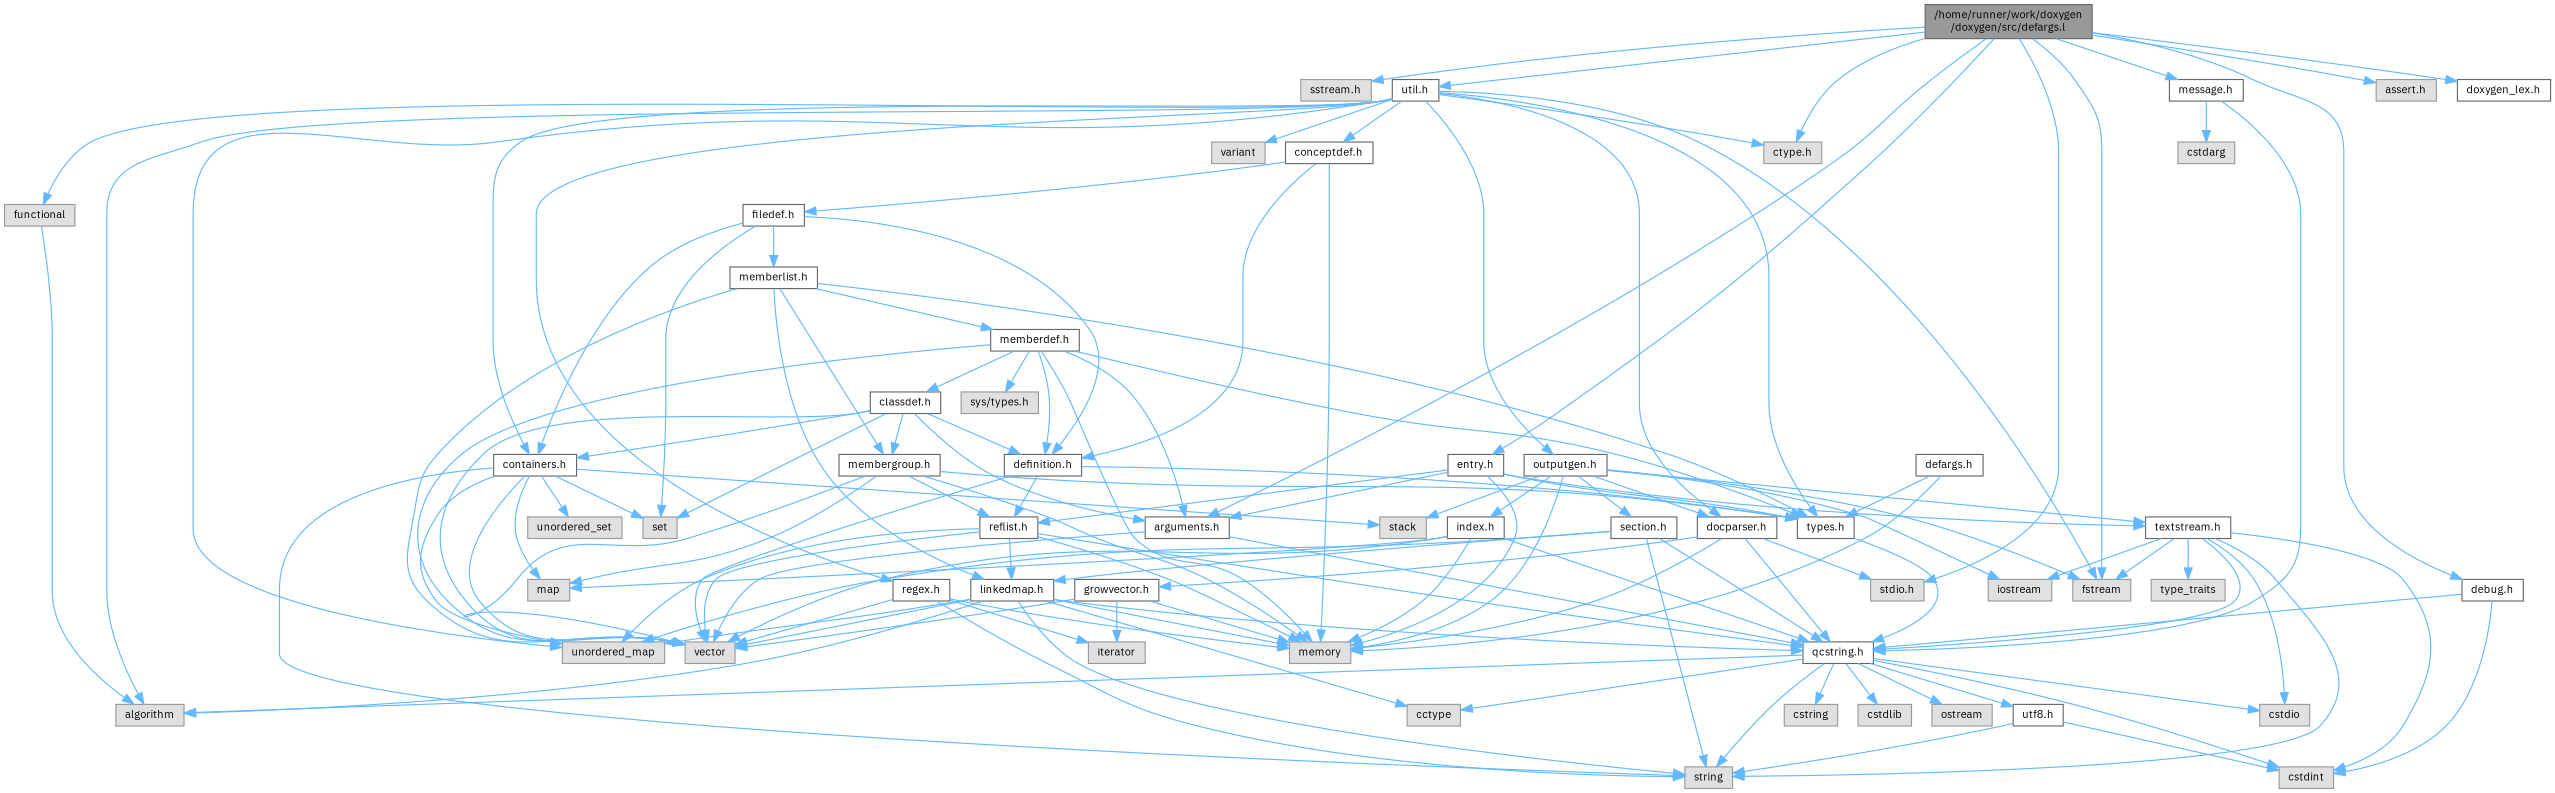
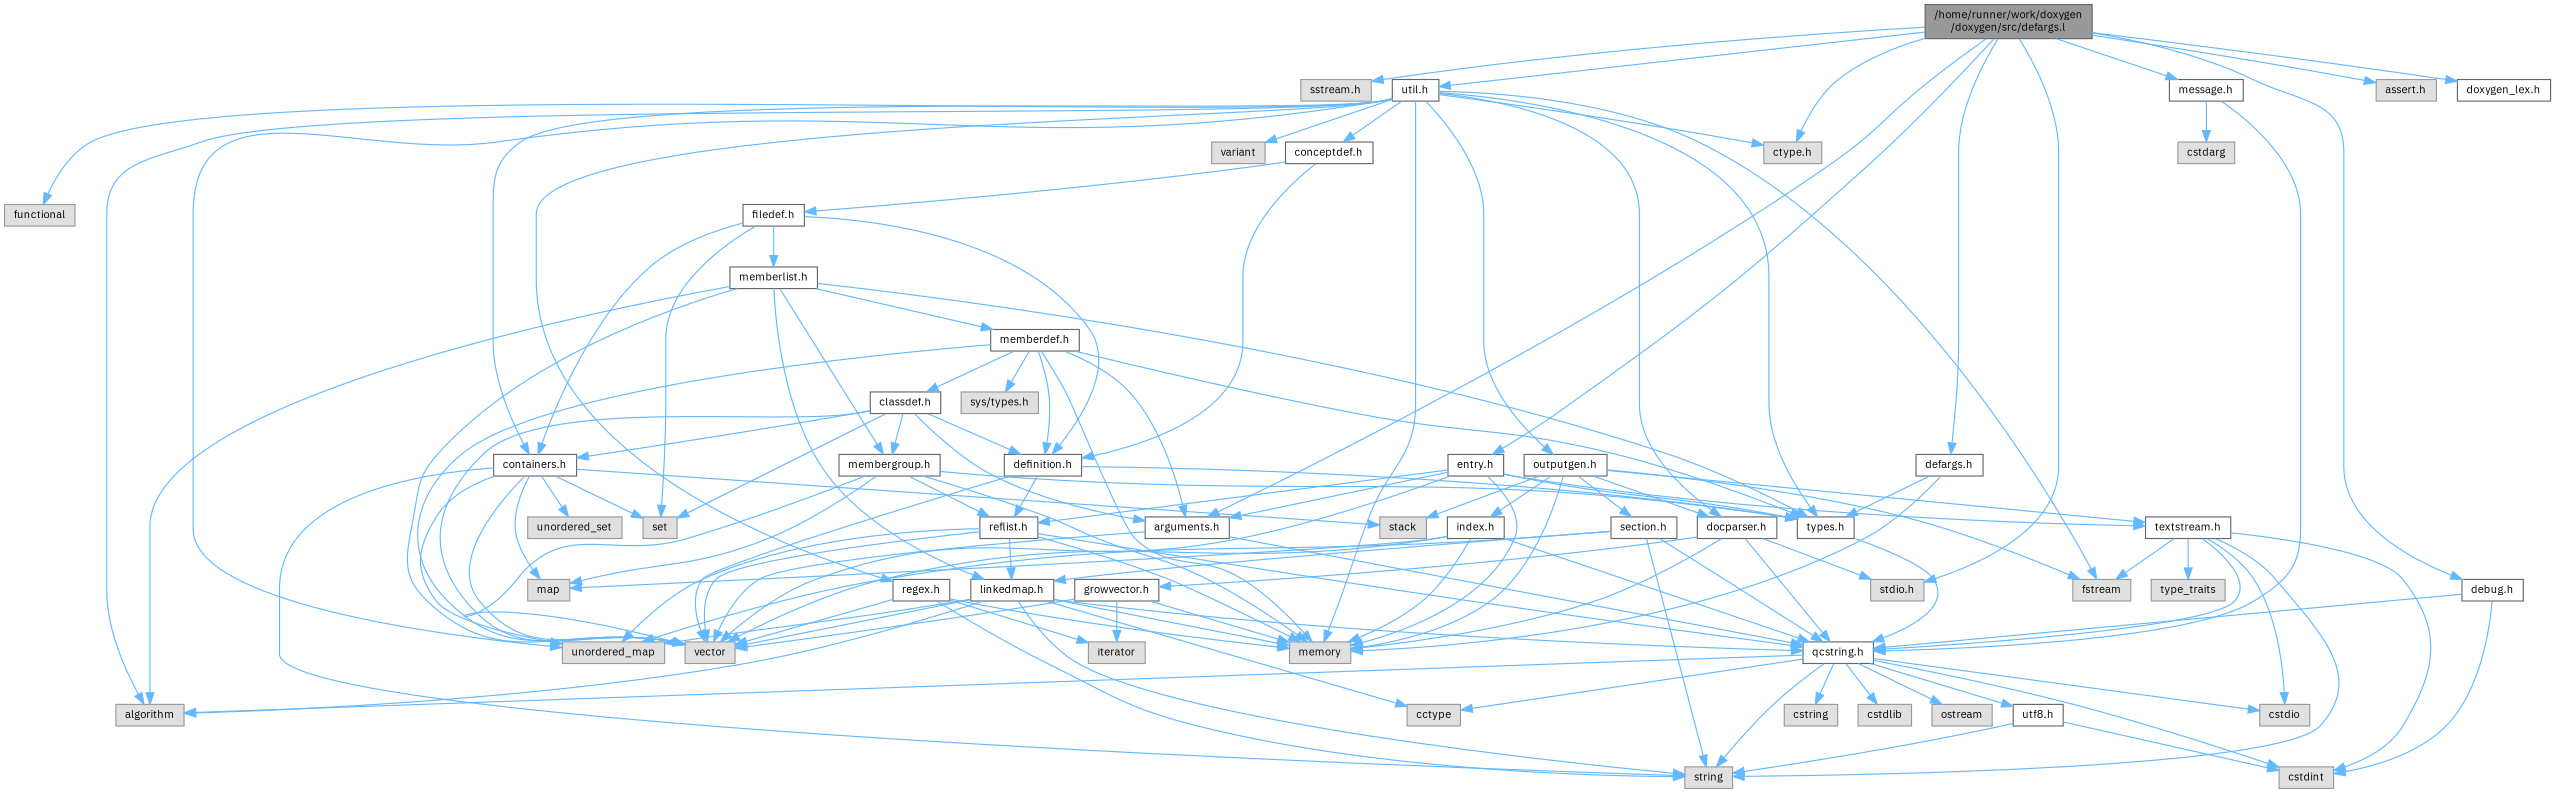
edge "/home/runner/work/doxygen /doxygen/src/defargs.l" -> "fstream": now "/home/runner/work/doxygen /doxygen/src/defargs.l" -> "defargs.h"
edge "conceptdef.h" -> "memory": now "util.h" -> "memory"
edge "functional" -> "algorithm": now "memberlist.h" -> "algorithm"
edge "entry.h" -> "vector": added
node "iostream": removed
